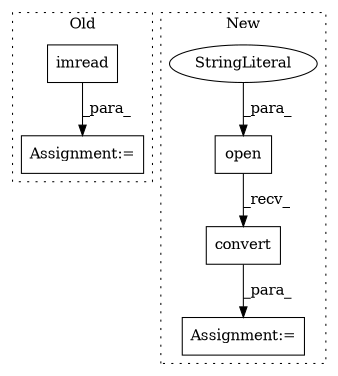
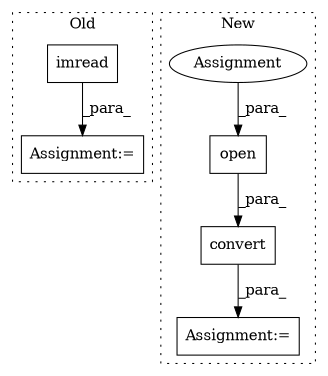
node "StringLiteral": label "StringLiteral" -> "Assignment"
edge "open" -> "convert": label "_recv_" -> "_para_"
